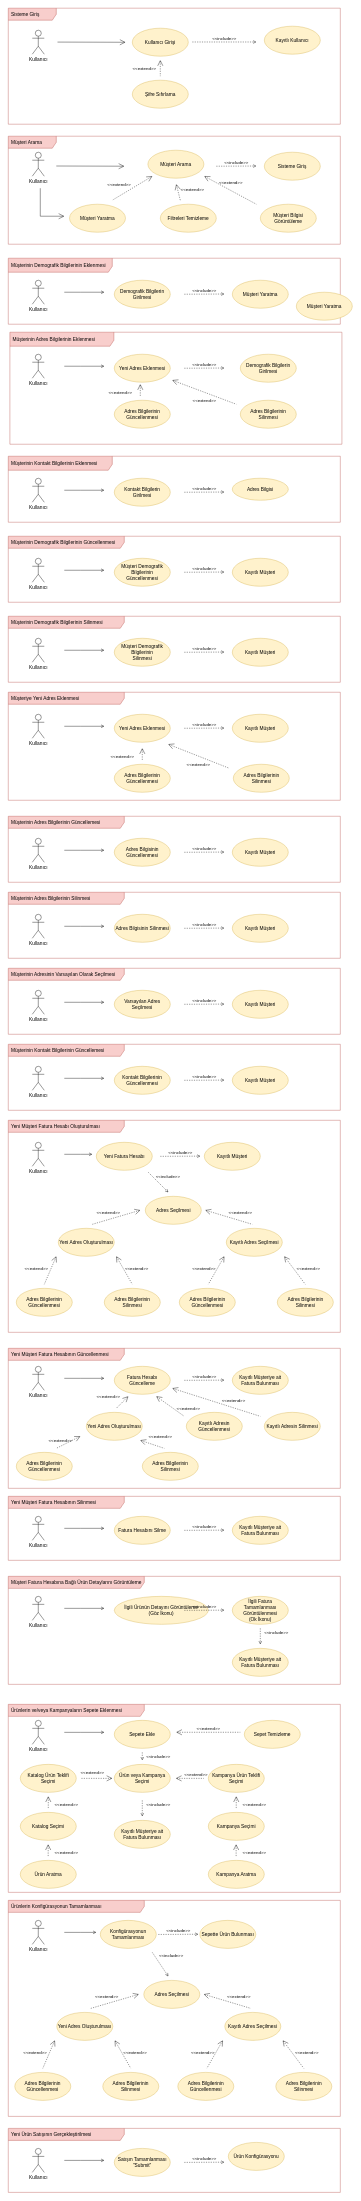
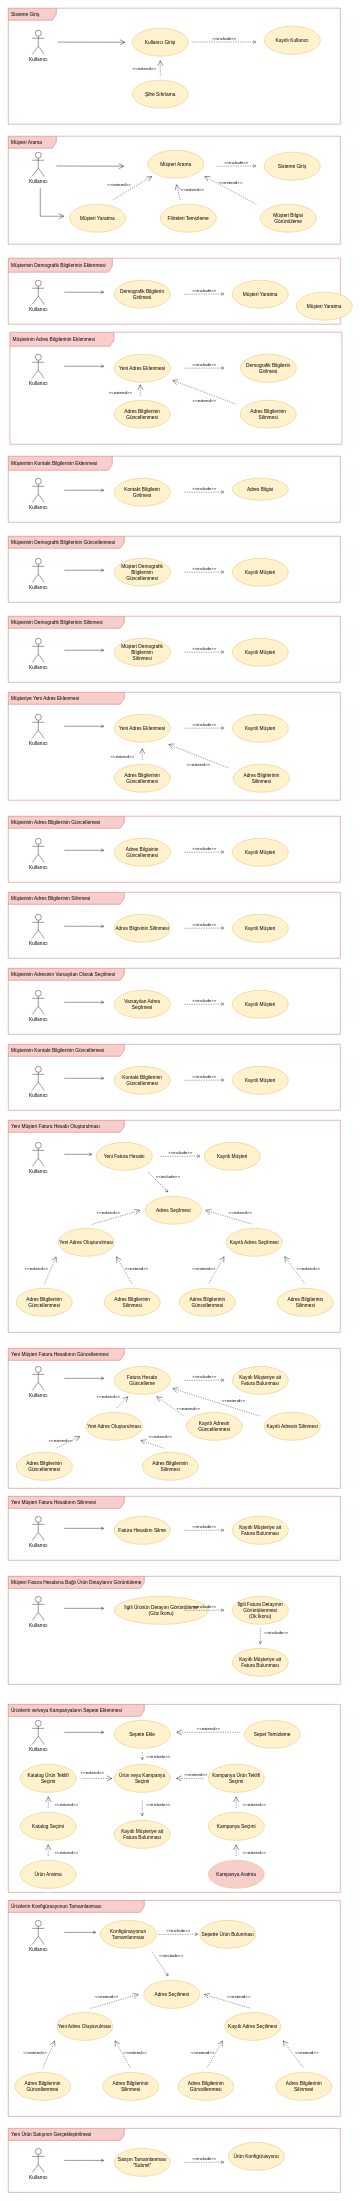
node "İlgili Fatura Tamamlanması Görüntülenmesi (Ok İkonu)": label "İlgili Fatura Tamamlanması Görüntülenmesi (Ok İkonu)" -> "İlgili Fatura Detayının Görüntülenmesi (Ok İkonu)"
node "Kampanya Aratma": fillcolor #fff2cc -> #f8cecc
